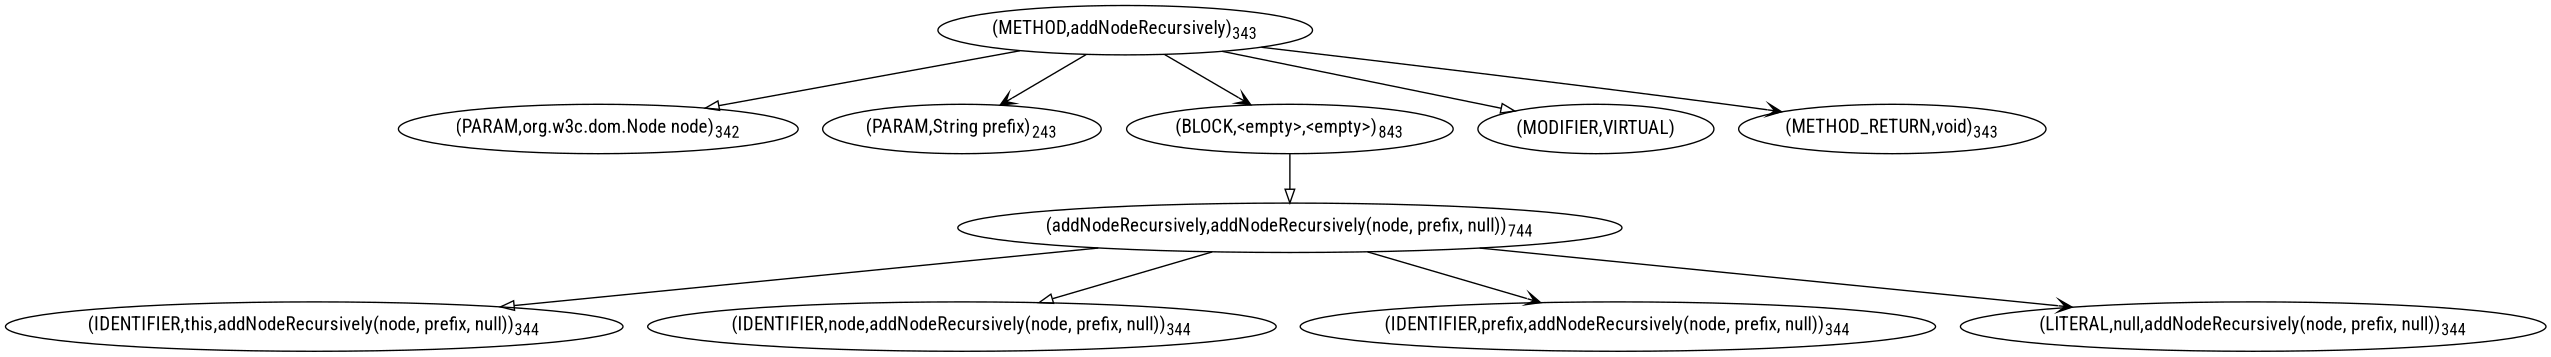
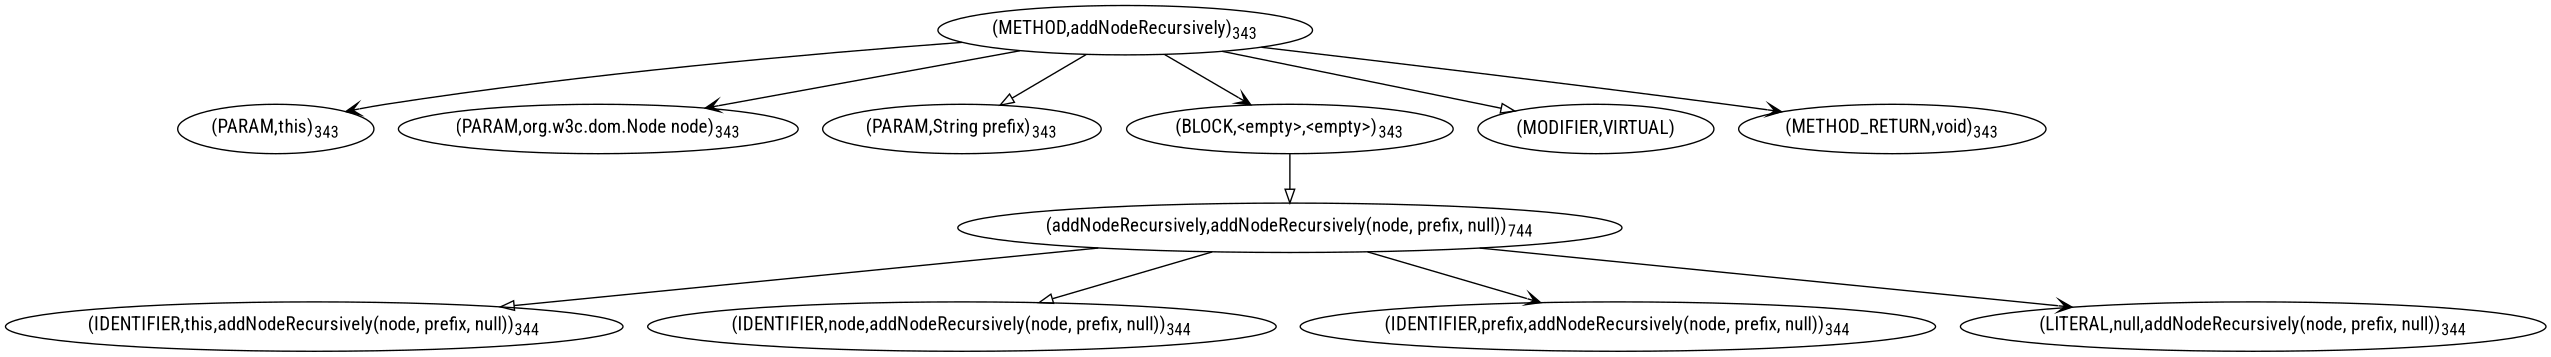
edge "(METHOD,addNodeRecursively)" -> "(PARAM,String prefix)": arrowhead vee -> onormal
edge "(METHOD,addNodeRecursively)" -> "(PARAM,org.w3c.dom.Node node)": arrowhead onormal -> vee
node "(PARAM,org.w3c.dom.Node node)": text "342" -> "343"
node "(PARAM,String prefix)": text "243" -> "343"
node "(BLOCK,<empty>,<empty>)": text "843" -> "343"
node "(PARAM,this)": added
